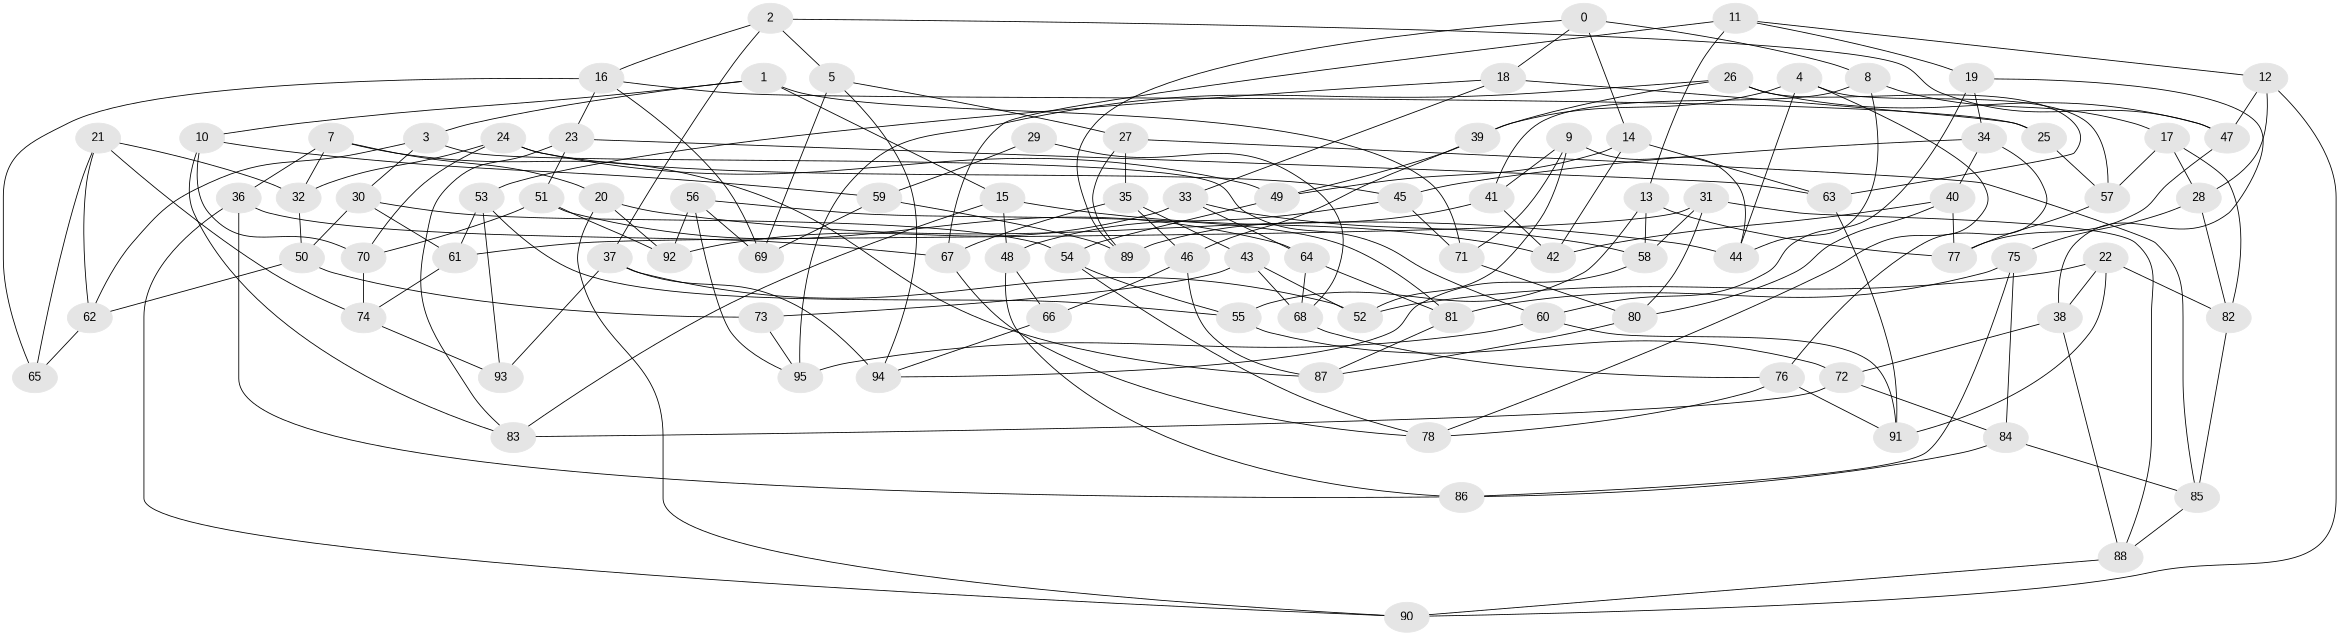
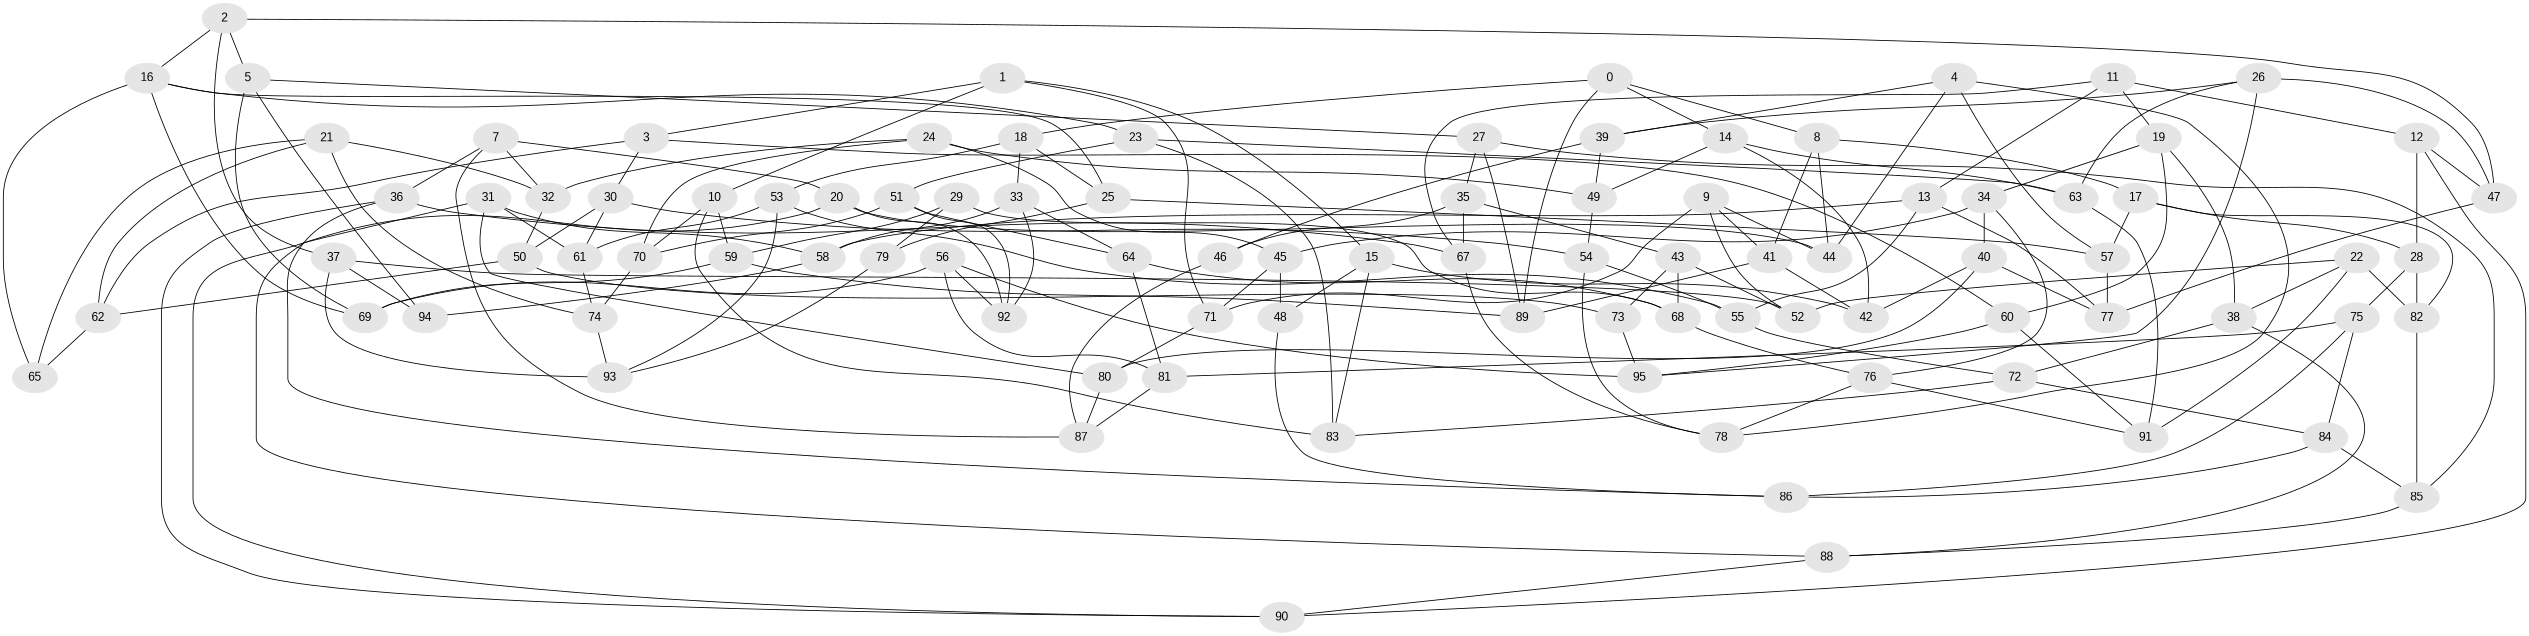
node "79": added
node "66": removed
